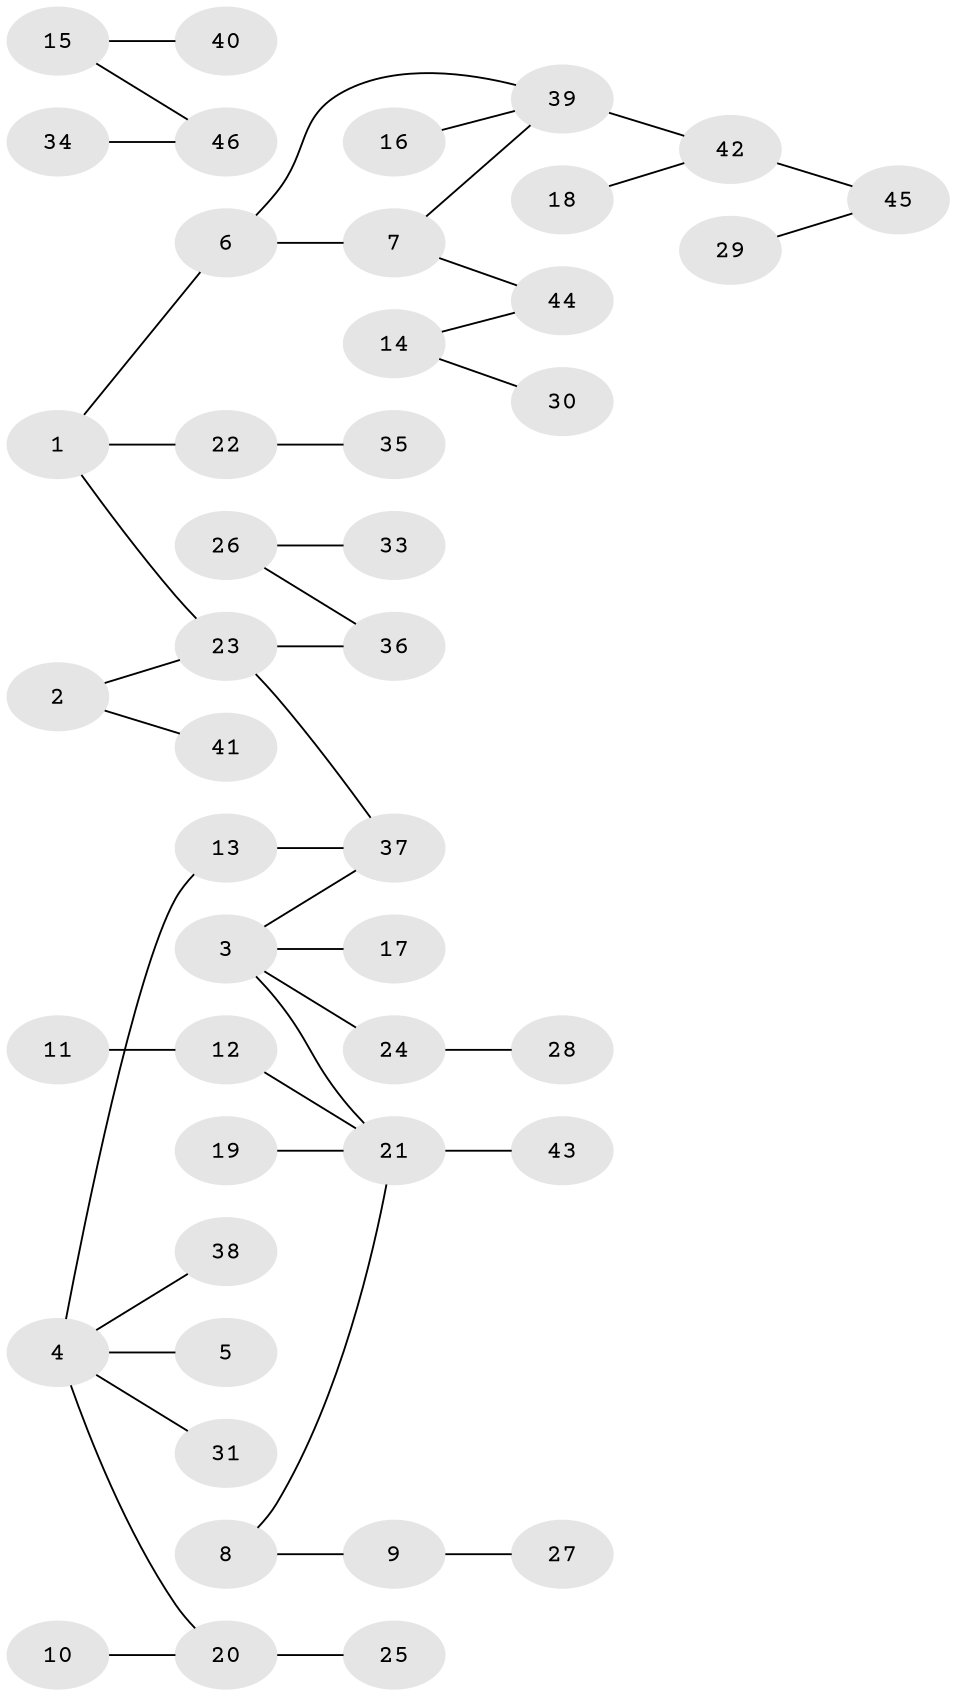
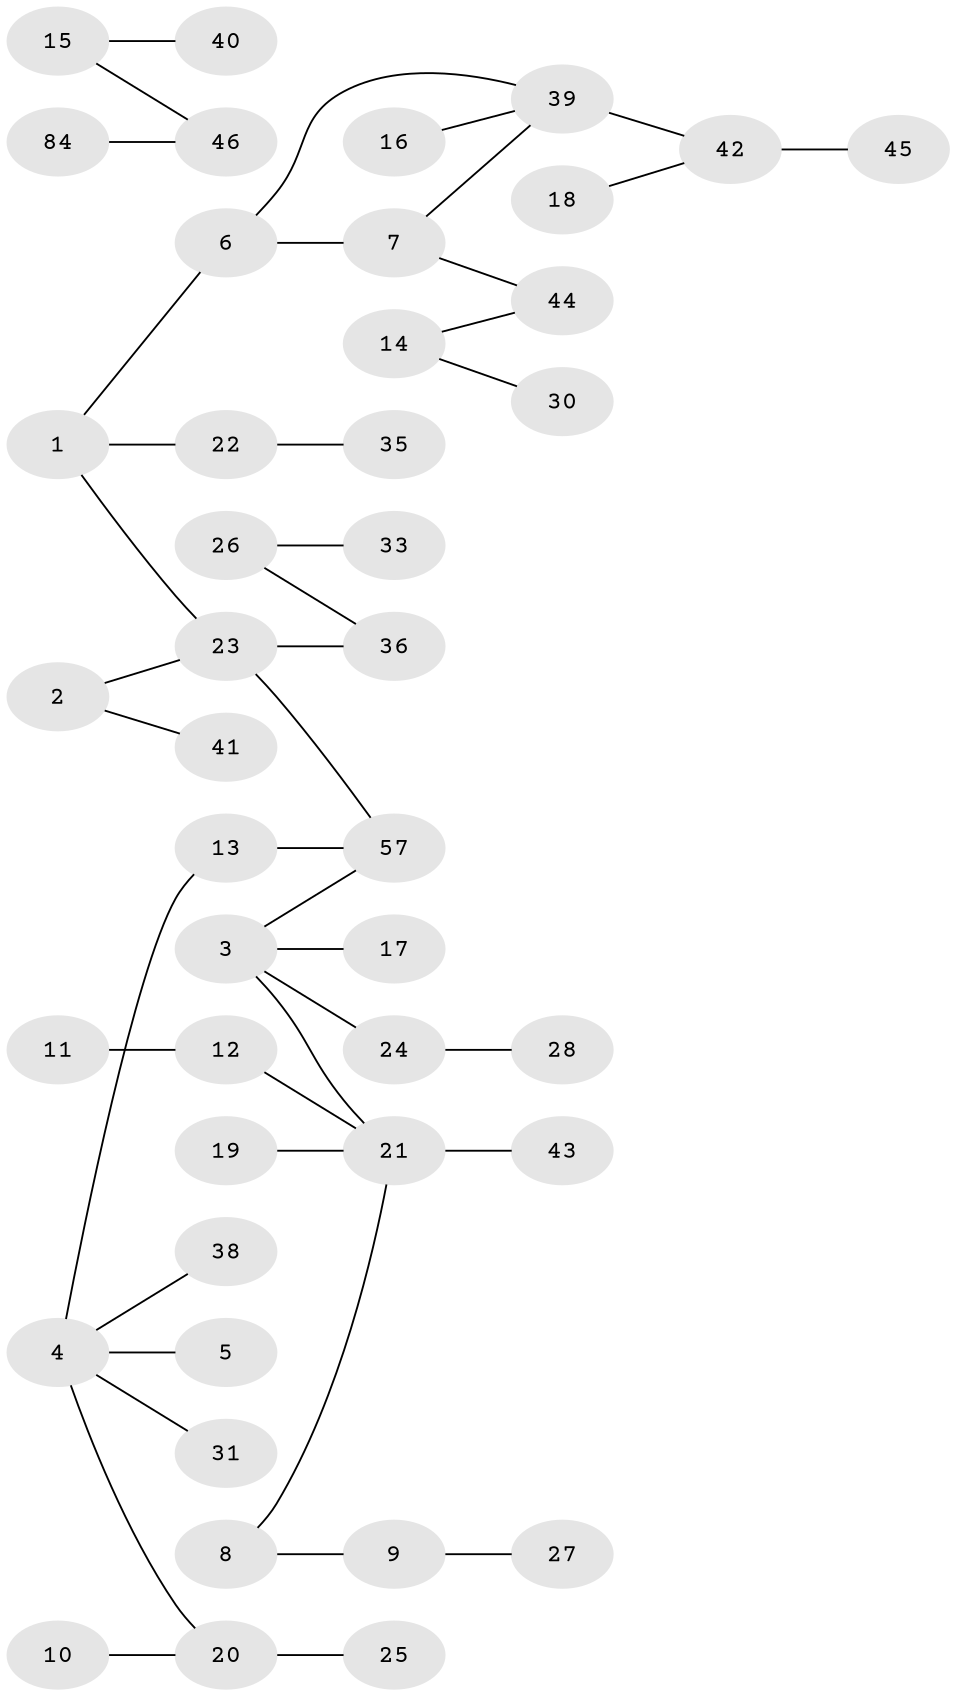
node "34": label "34" -> "84"
node "29": removed
node "37": label "37" -> "57"
